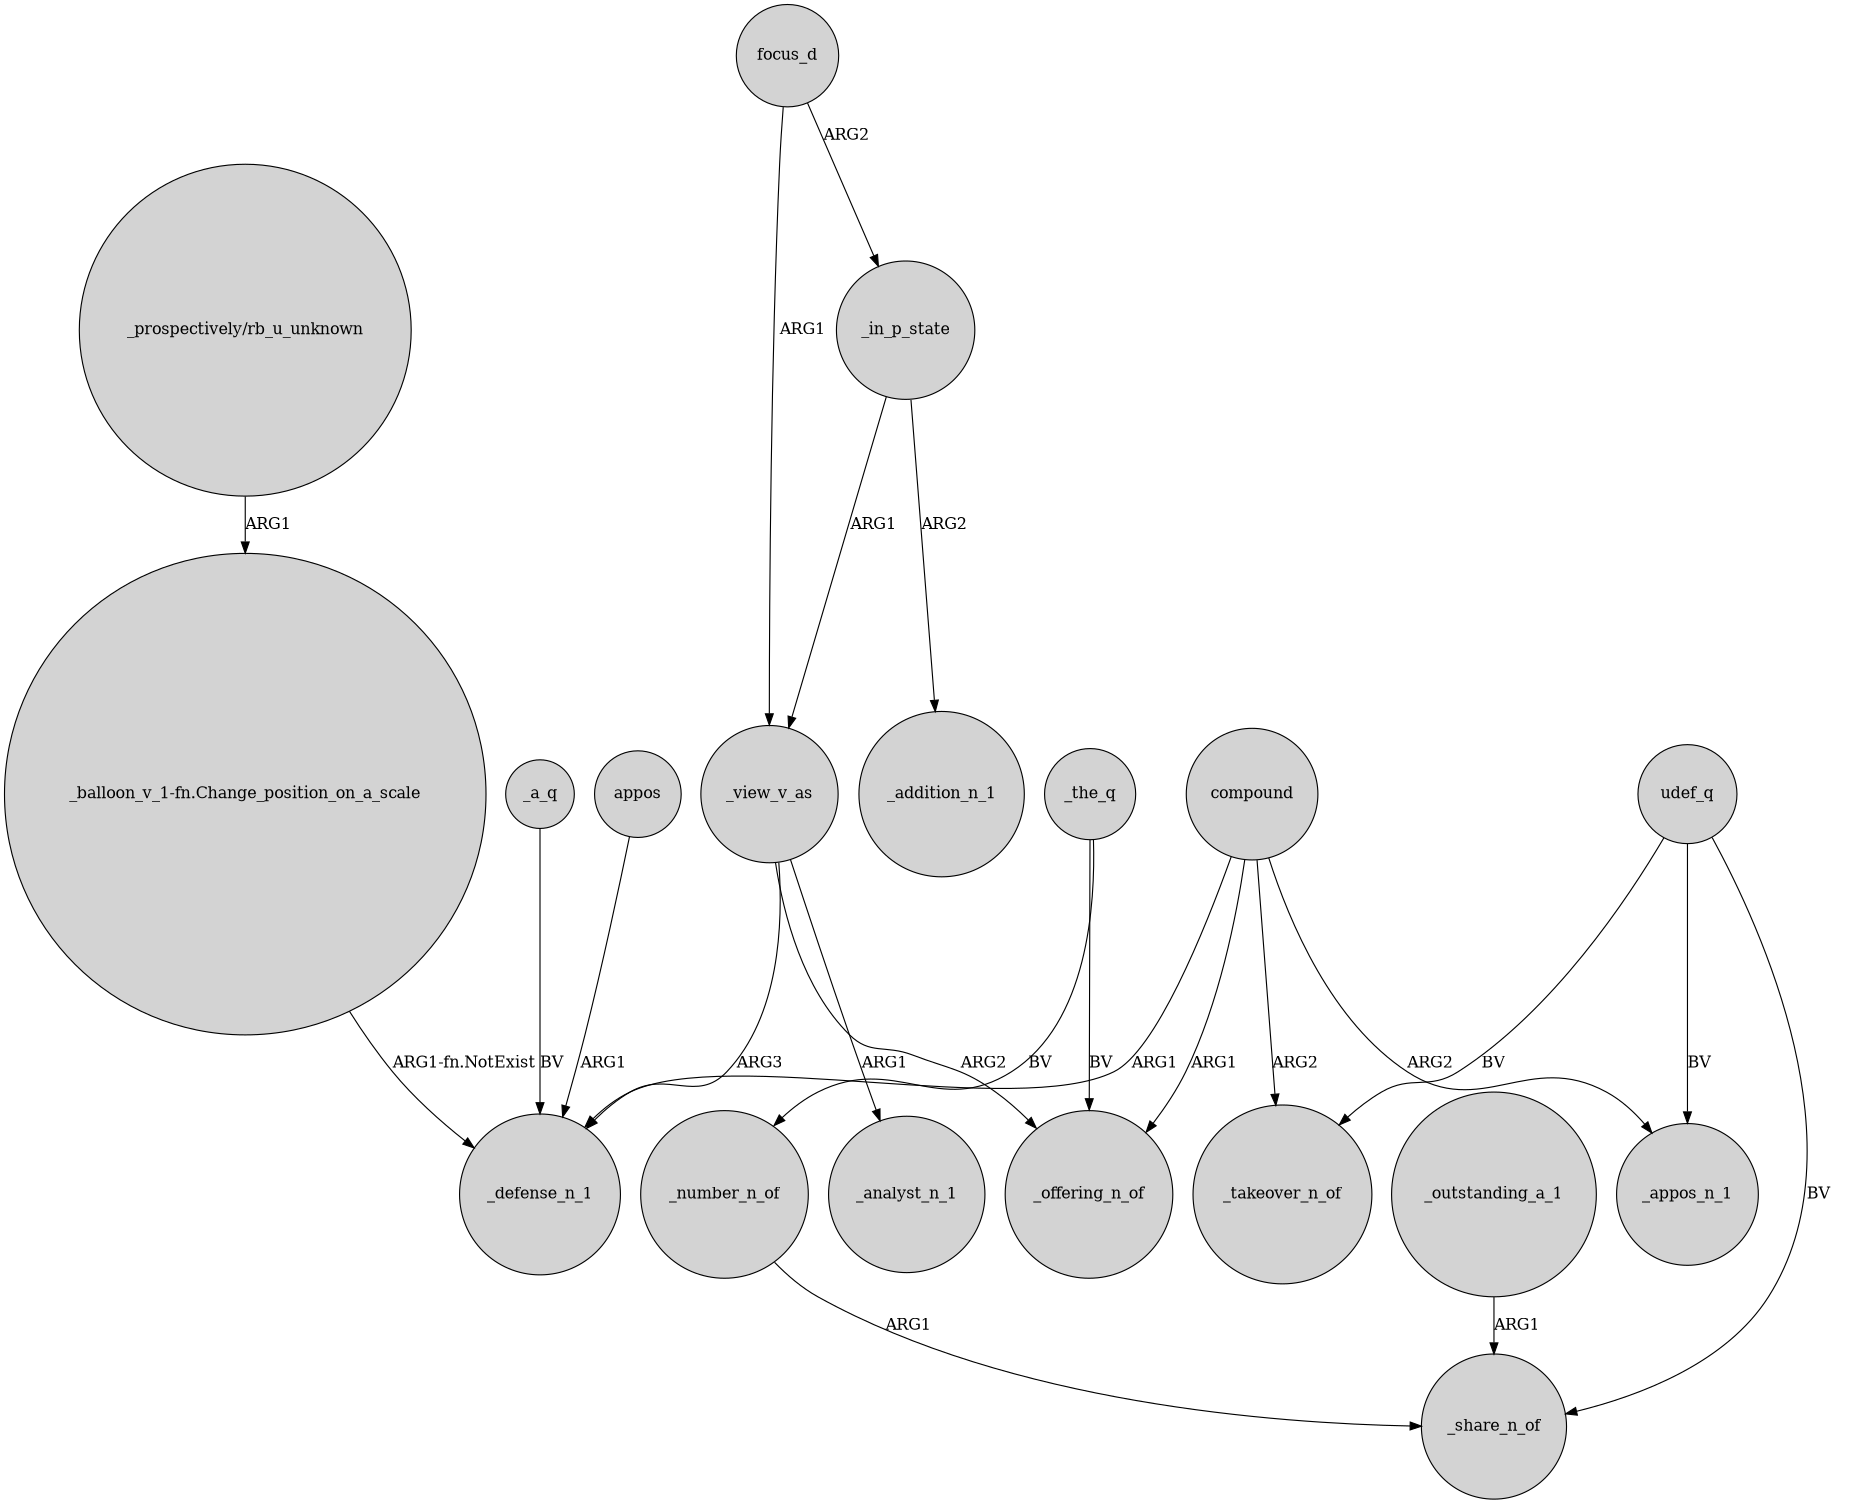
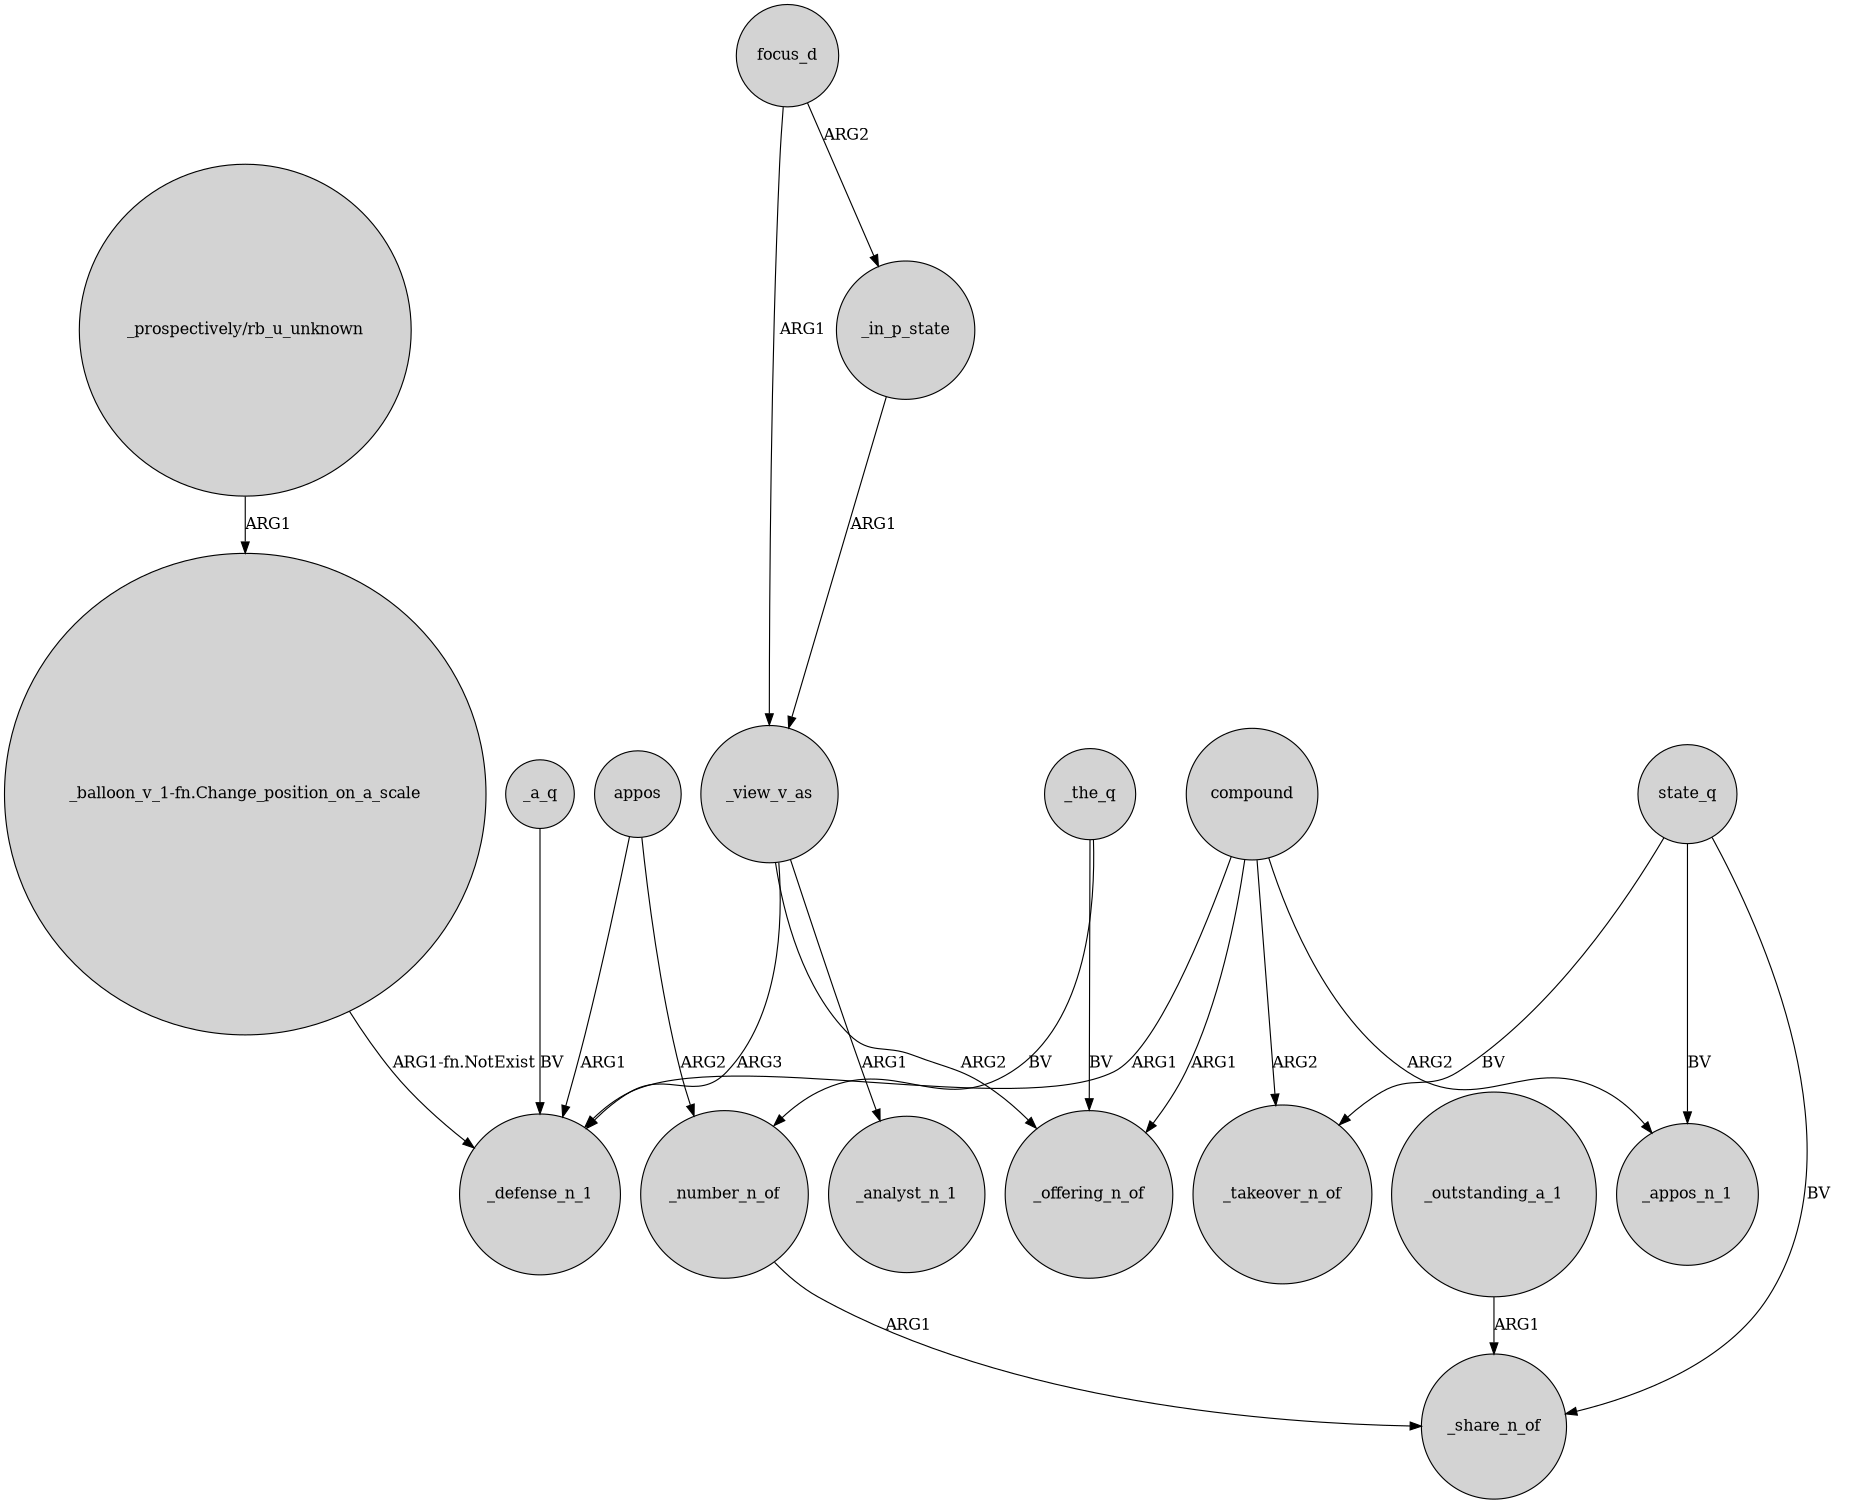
node "_addition_n_1": removed
node "udef_q": label "udef_q" -> "state_q"
edge "appos" -> "_number_n_of": added, label "ARG2"
